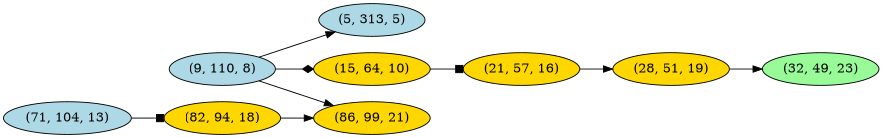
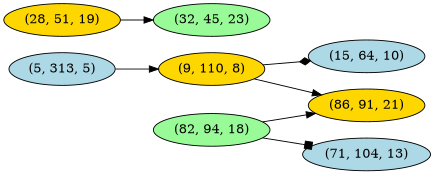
edge "(9, 110, 8)" -> "(5, 313, 5)": reversed
node "(9, 110, 8)": fillcolor lightblue -> gold
node "(15, 64, 10)": fillcolor gold -> lightblue
node "(21, 57, 16)": removed
node "(32, 49, 23)": label "(32, 49, 23)" -> "(32, 45, 23)"
edge "(71, 104, 13)" -> "(82, 94, 18)": reversed
node "(82, 94, 18)": fillcolor gold -> palegreen
node "(86, 99, 21)": label "(86, 99, 21)" -> "(86, 91, 21)"
